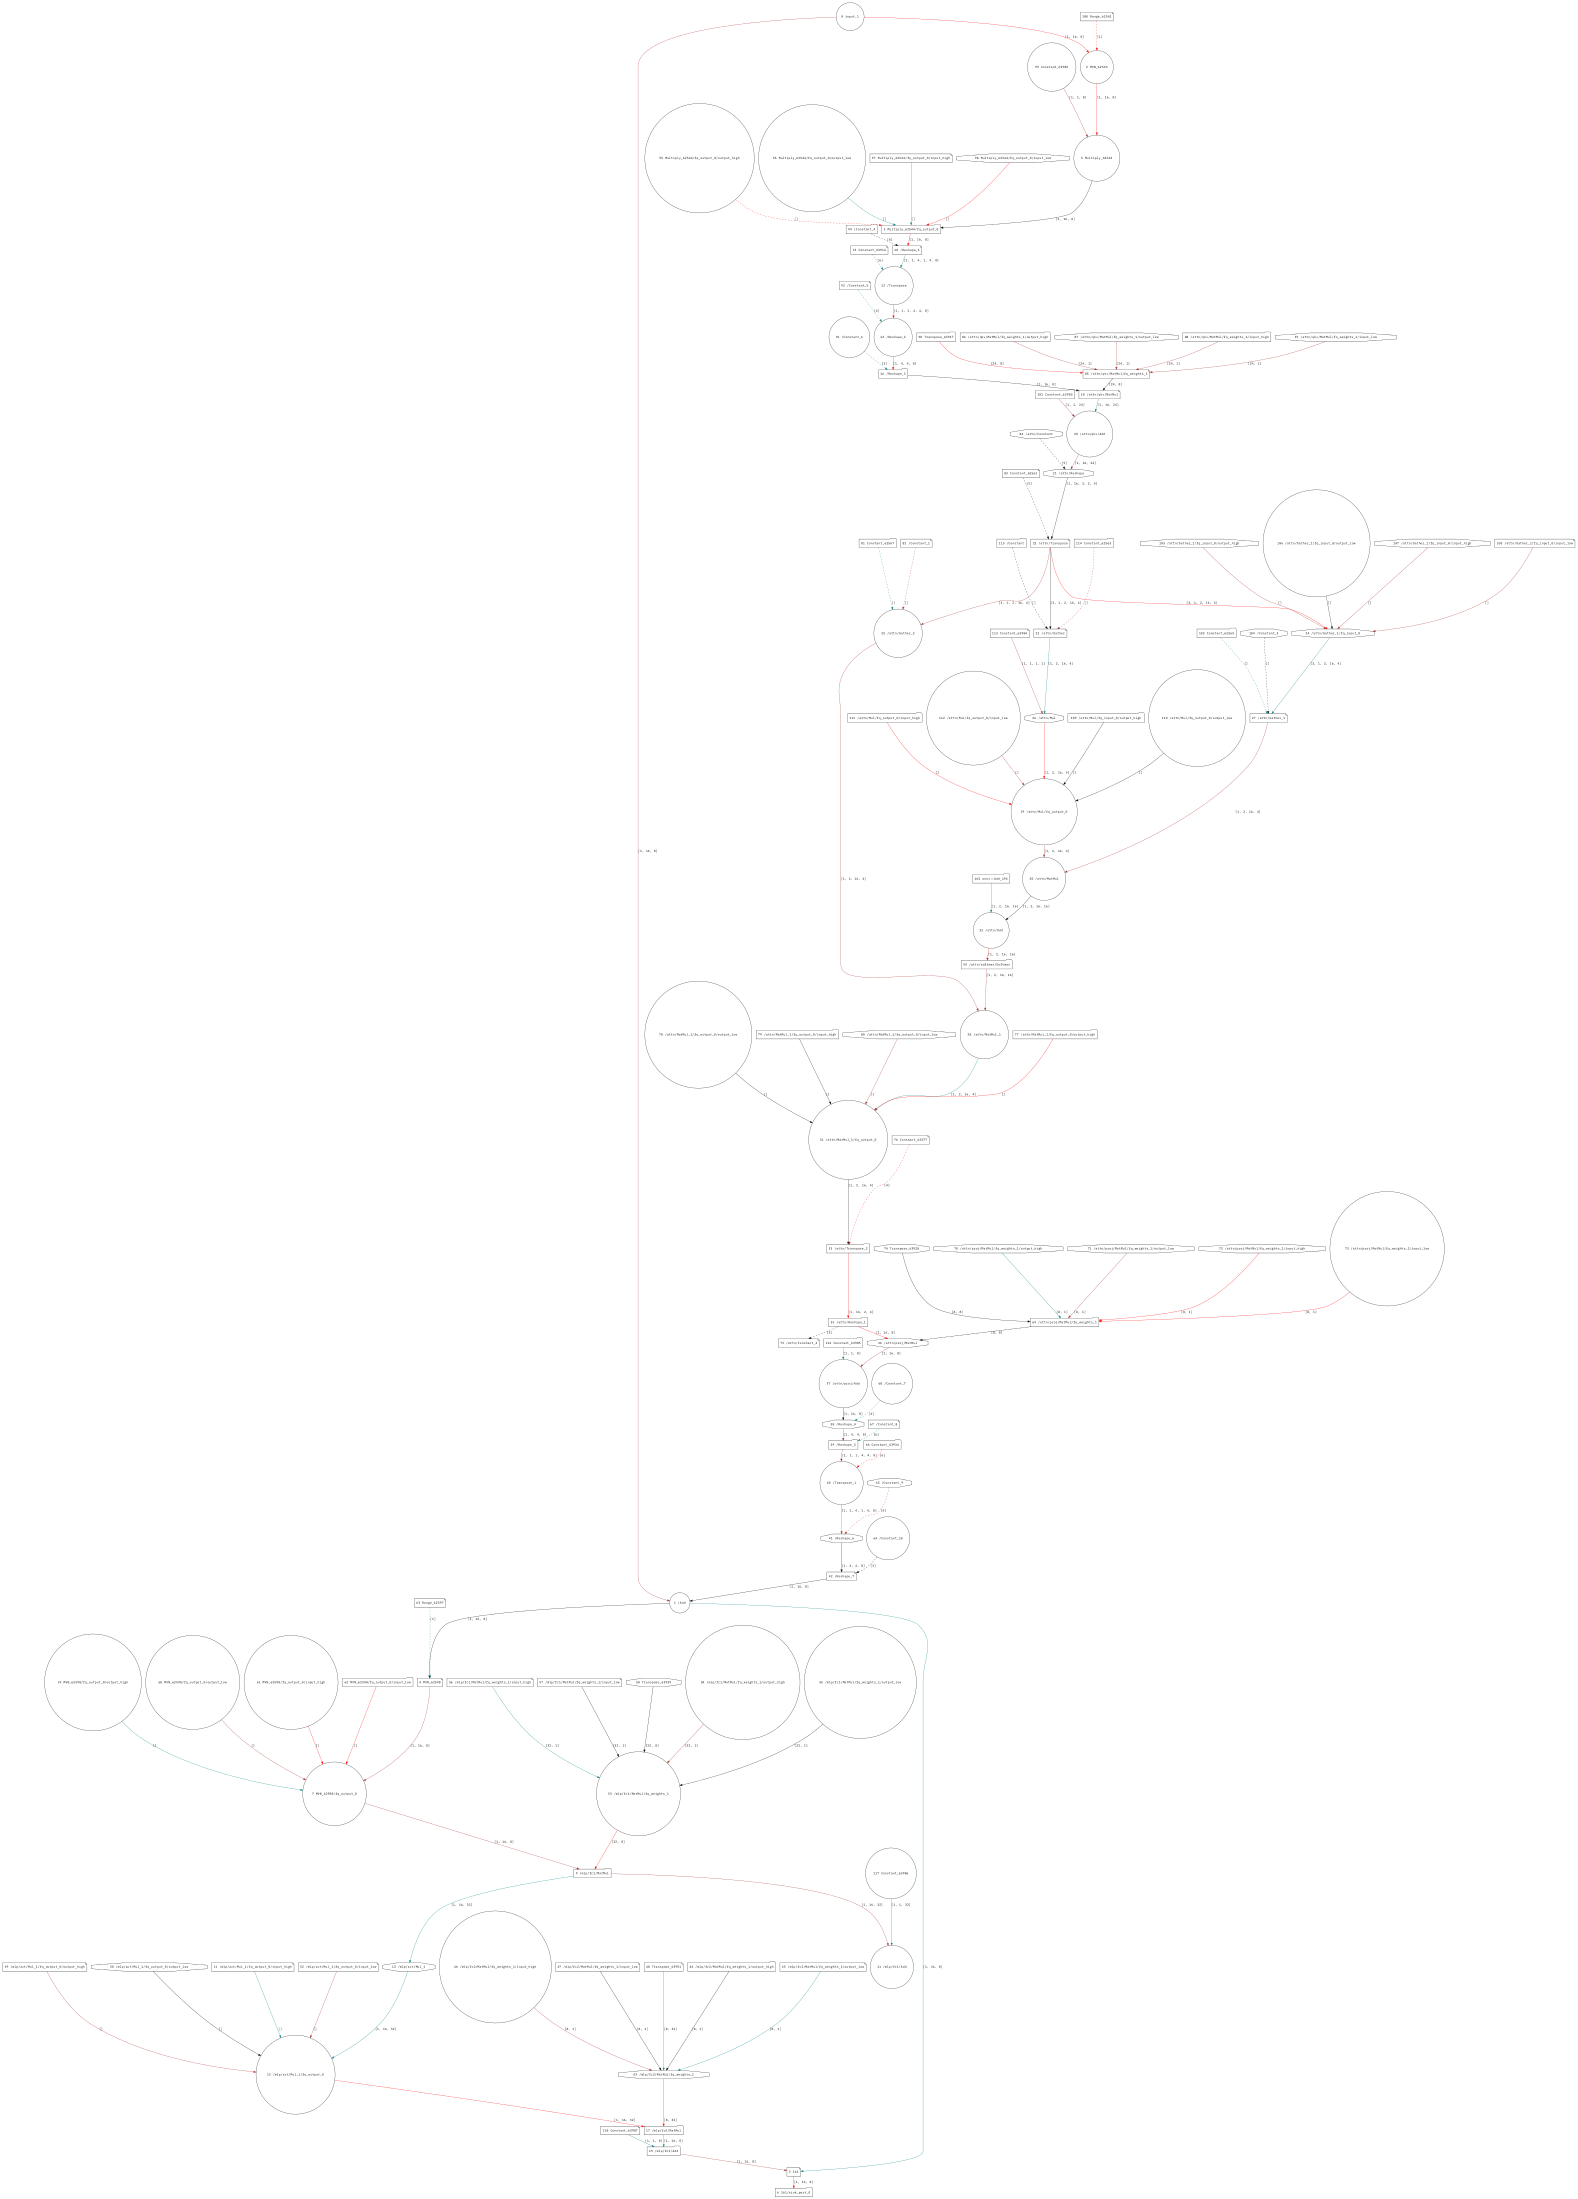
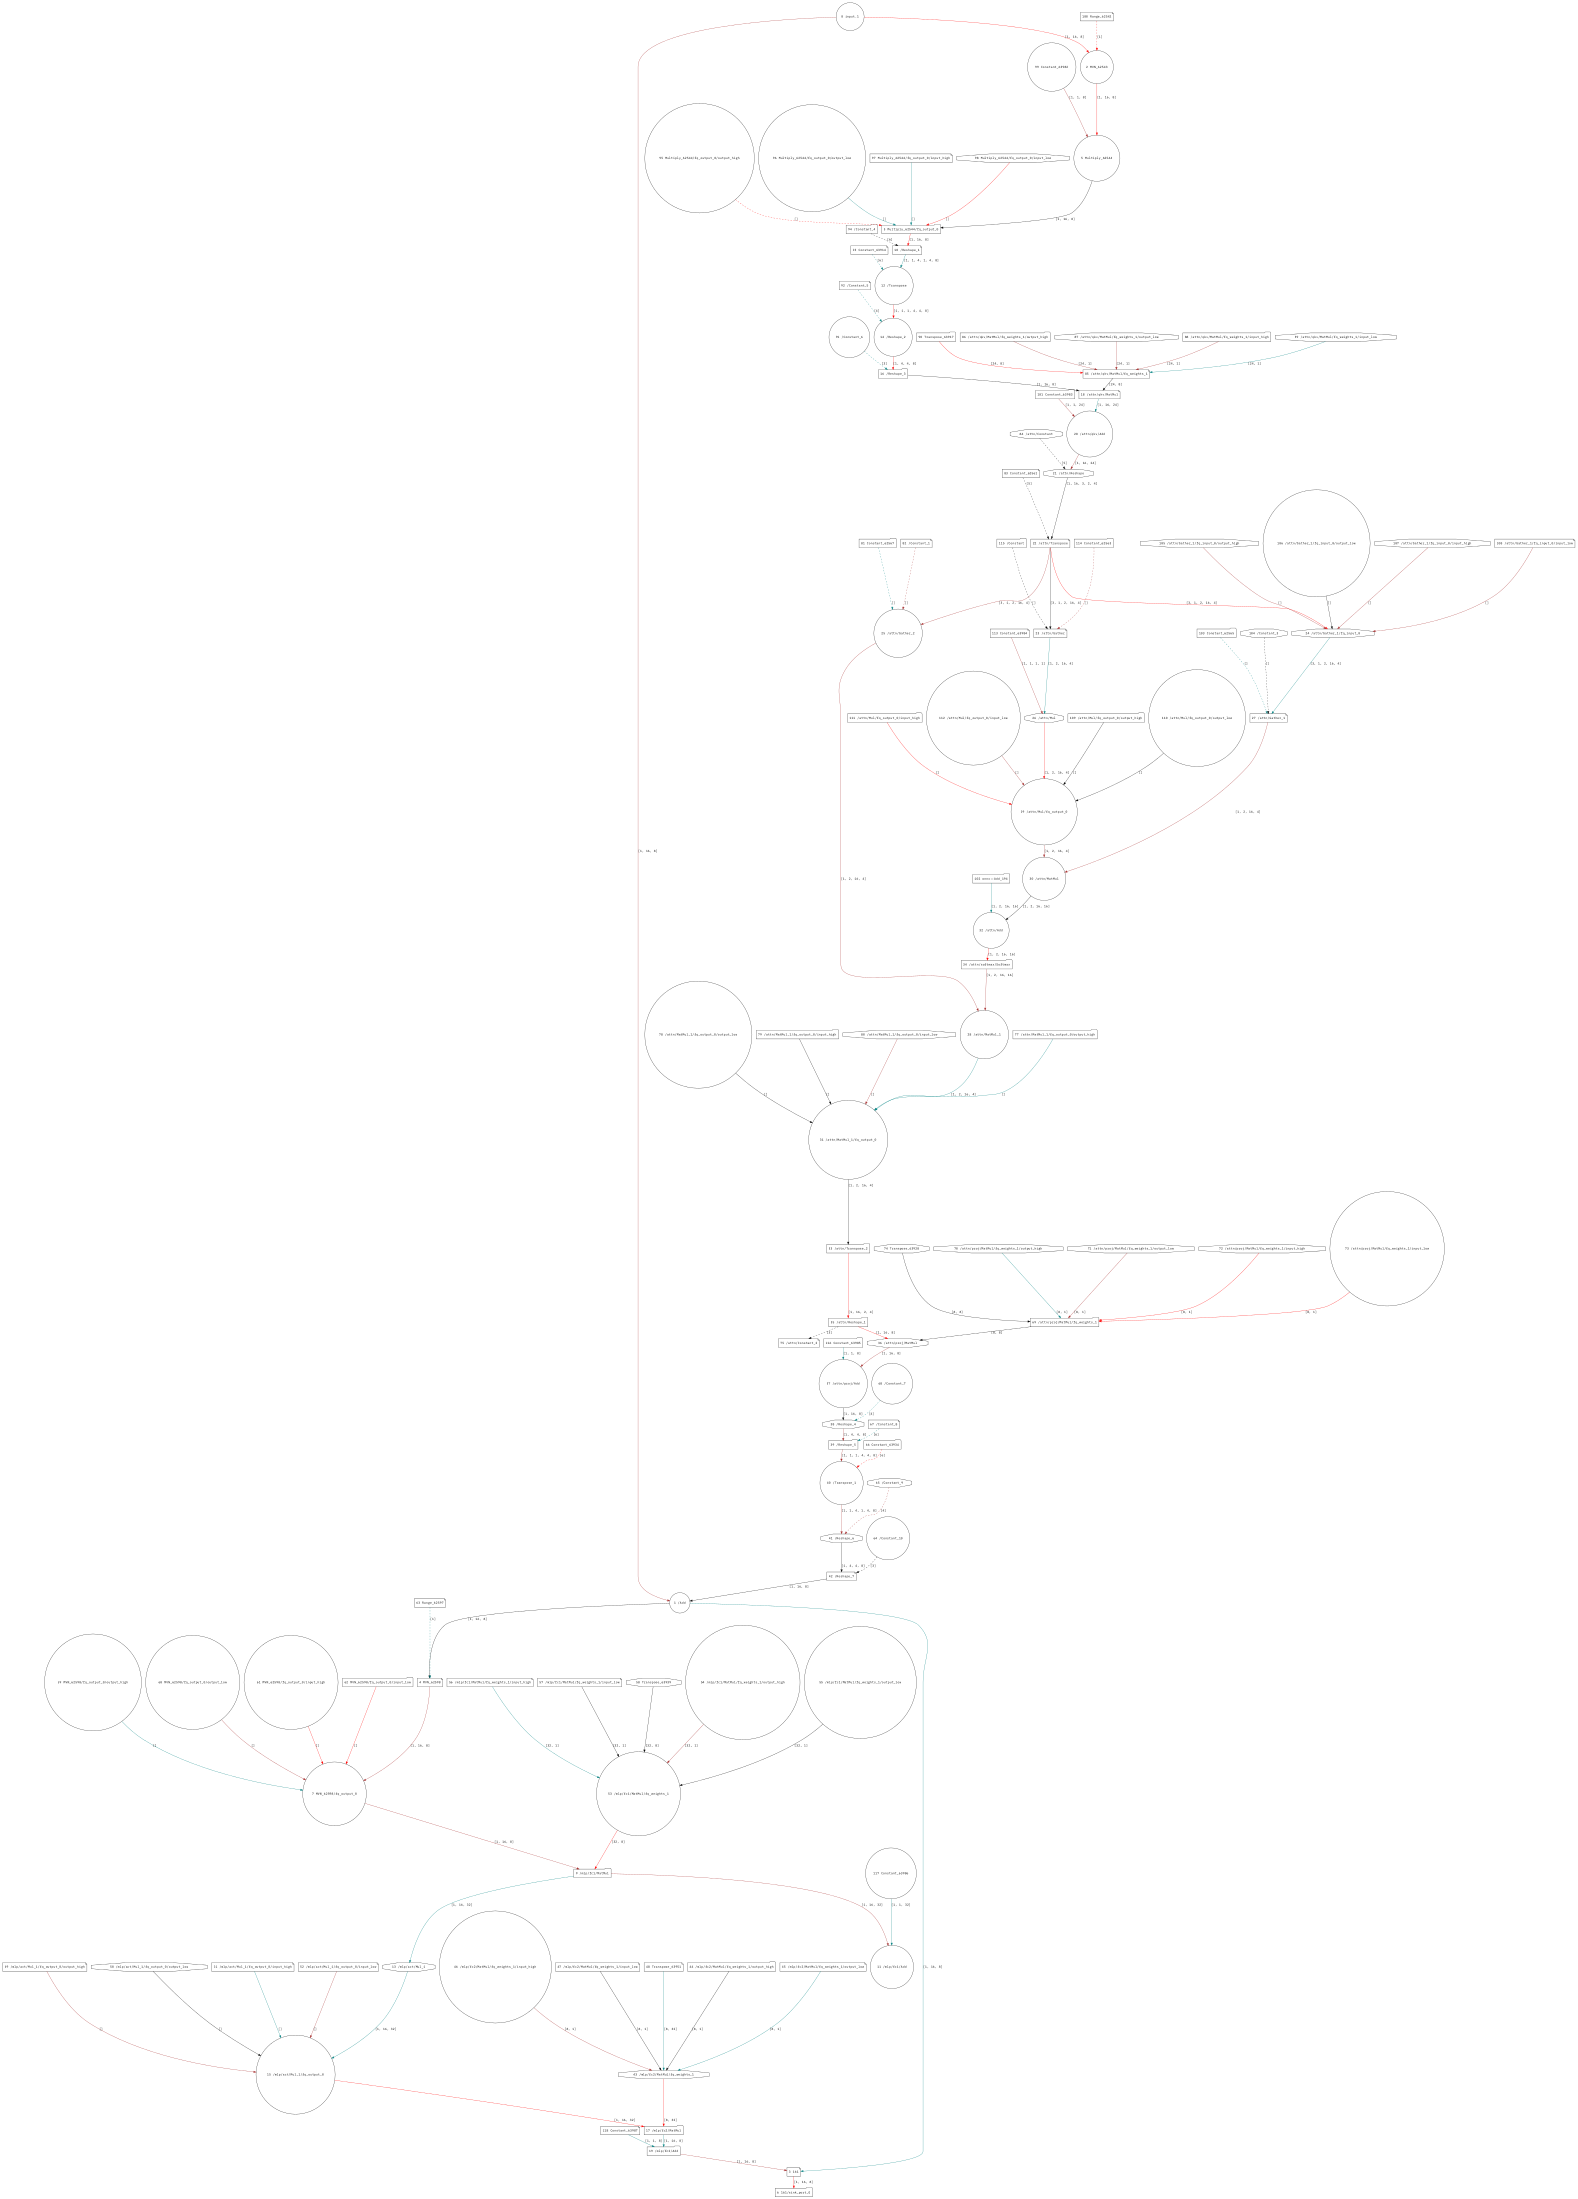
edge "89 /attn/qkv/MatMul/fq_weights_1/input_low" -> "85 /attn/qkv/MatMul/fq_weights_1": color brown -> teal
node "109 /attn/Mul/fq_input_0/output_high": label "109 /attn/Mul/fq_input_0/output_high" -> "109 /attn/Mul/fq_output_0/output_high"
edge "77 /attn/MatMul_1/fq_output_0/output_high" -> "31 /attn/MatMul_1/fq_output_0": color red -> teal
node "76 Constant_62577": removed
